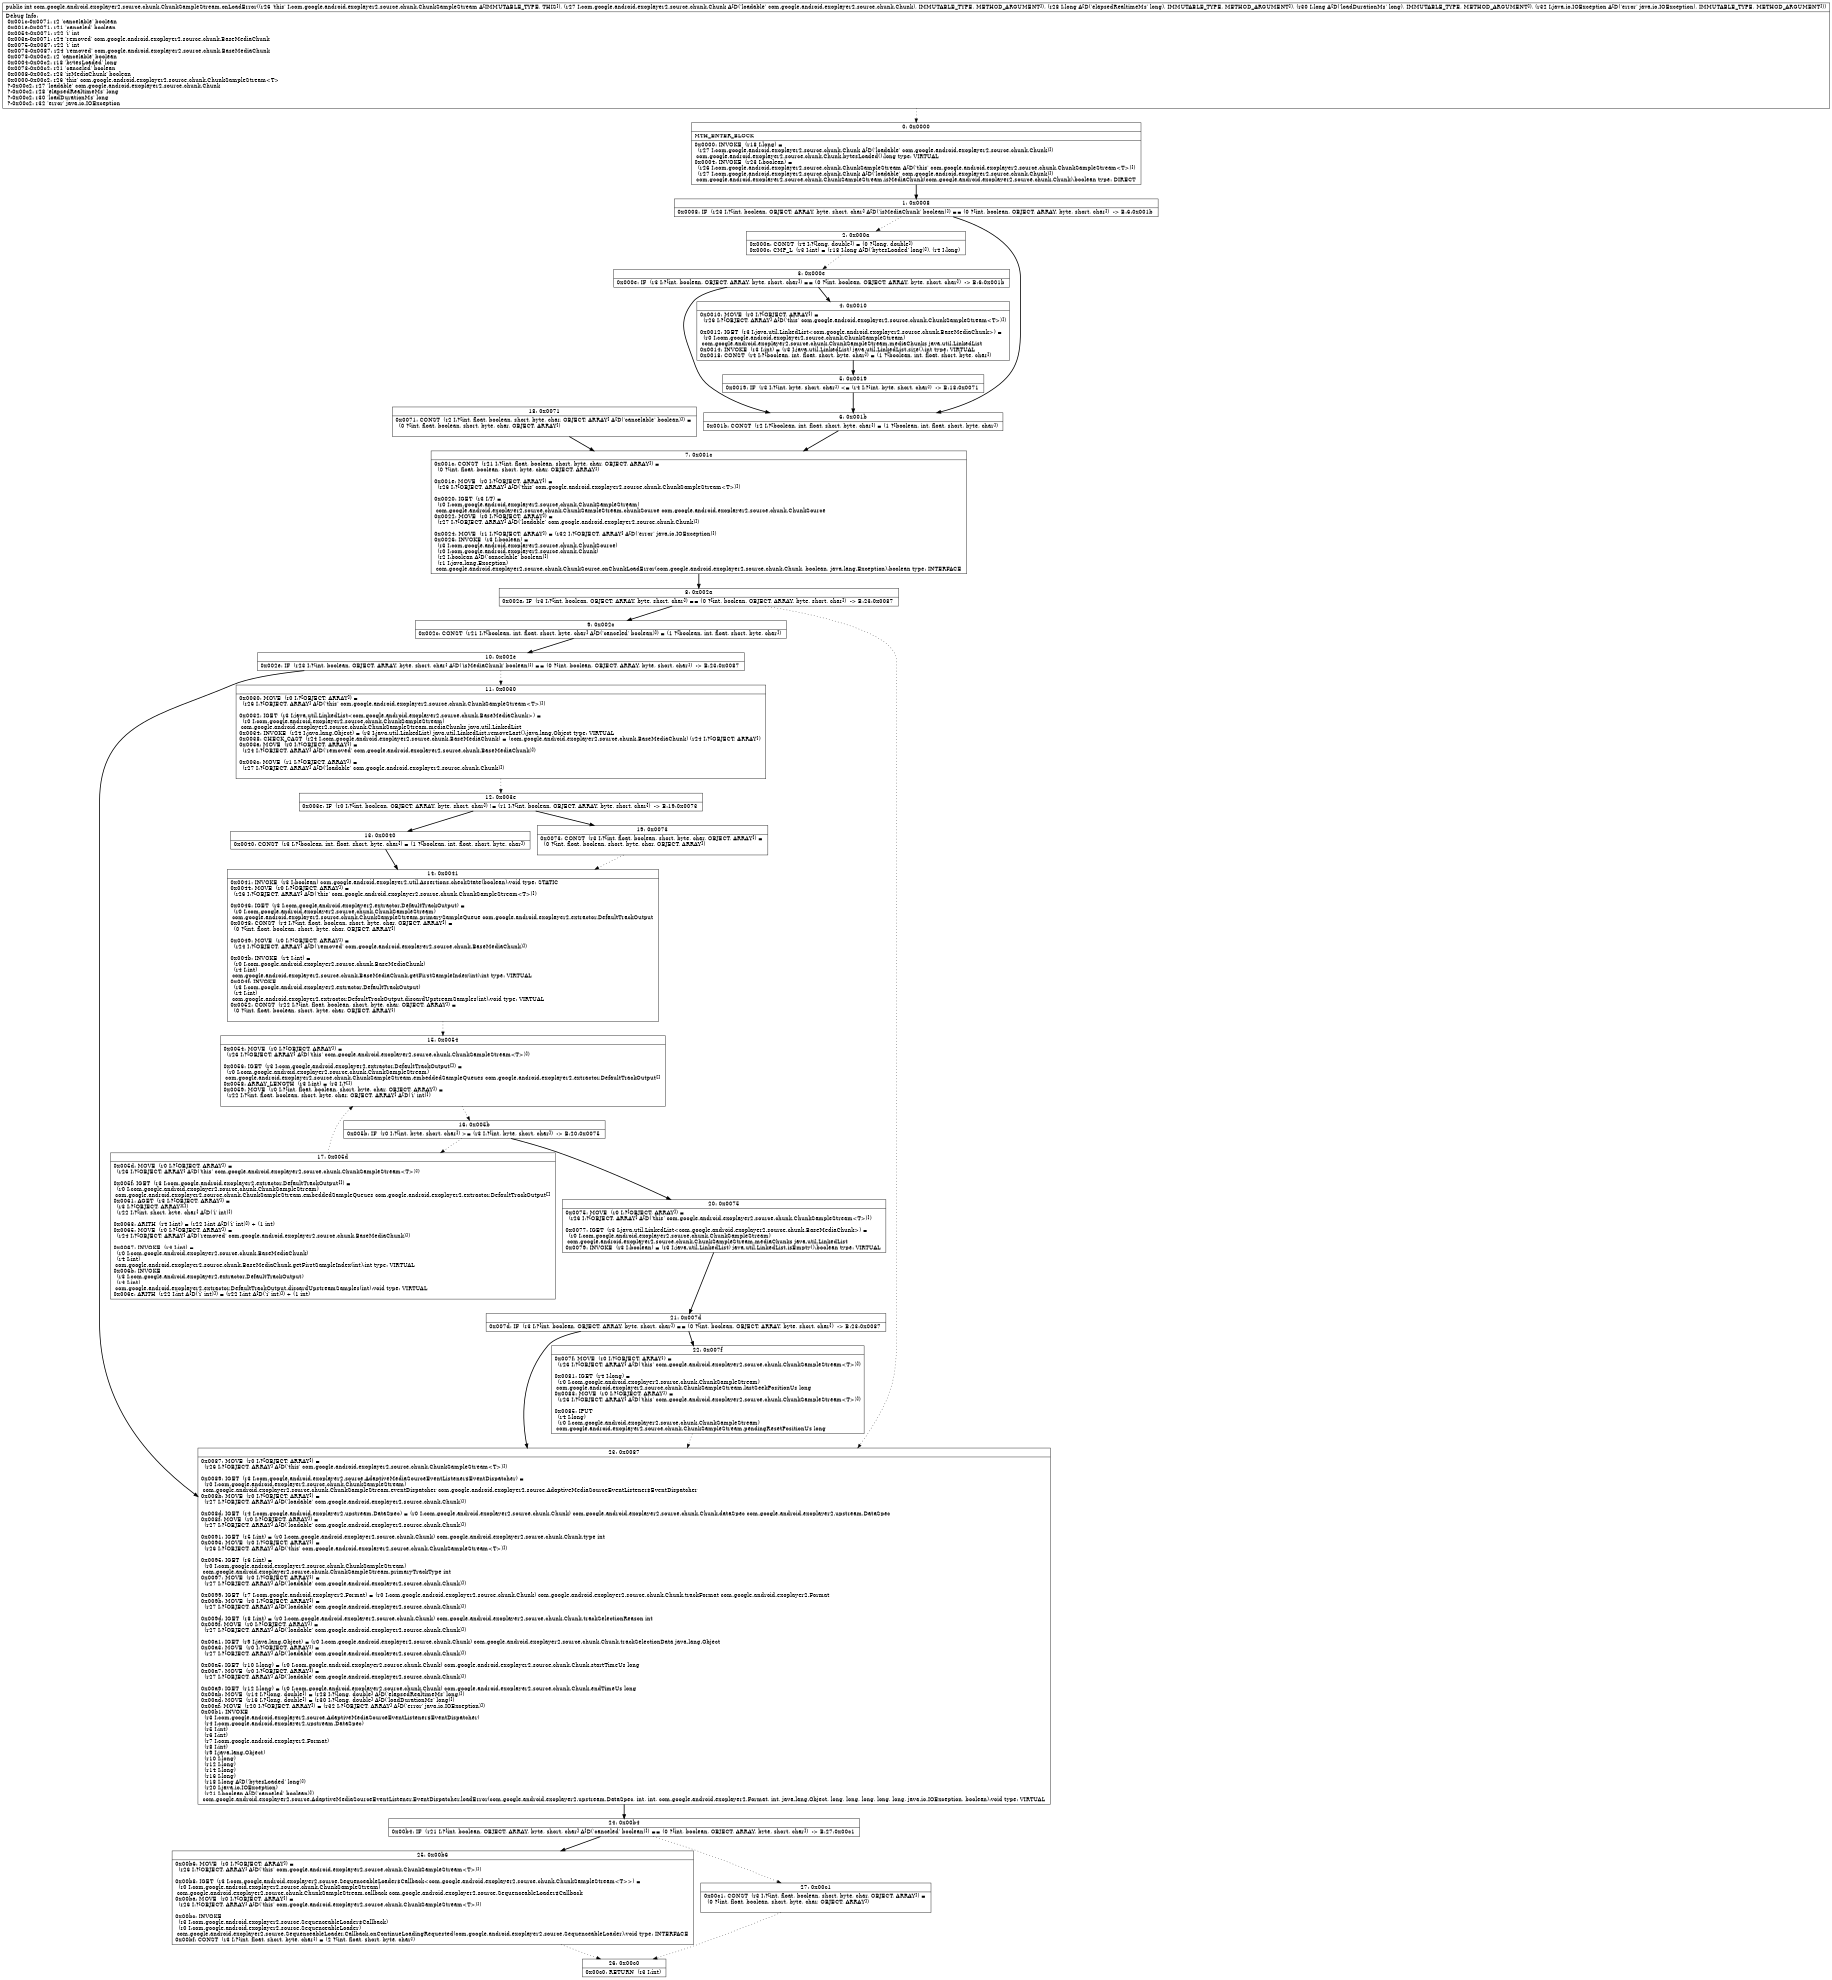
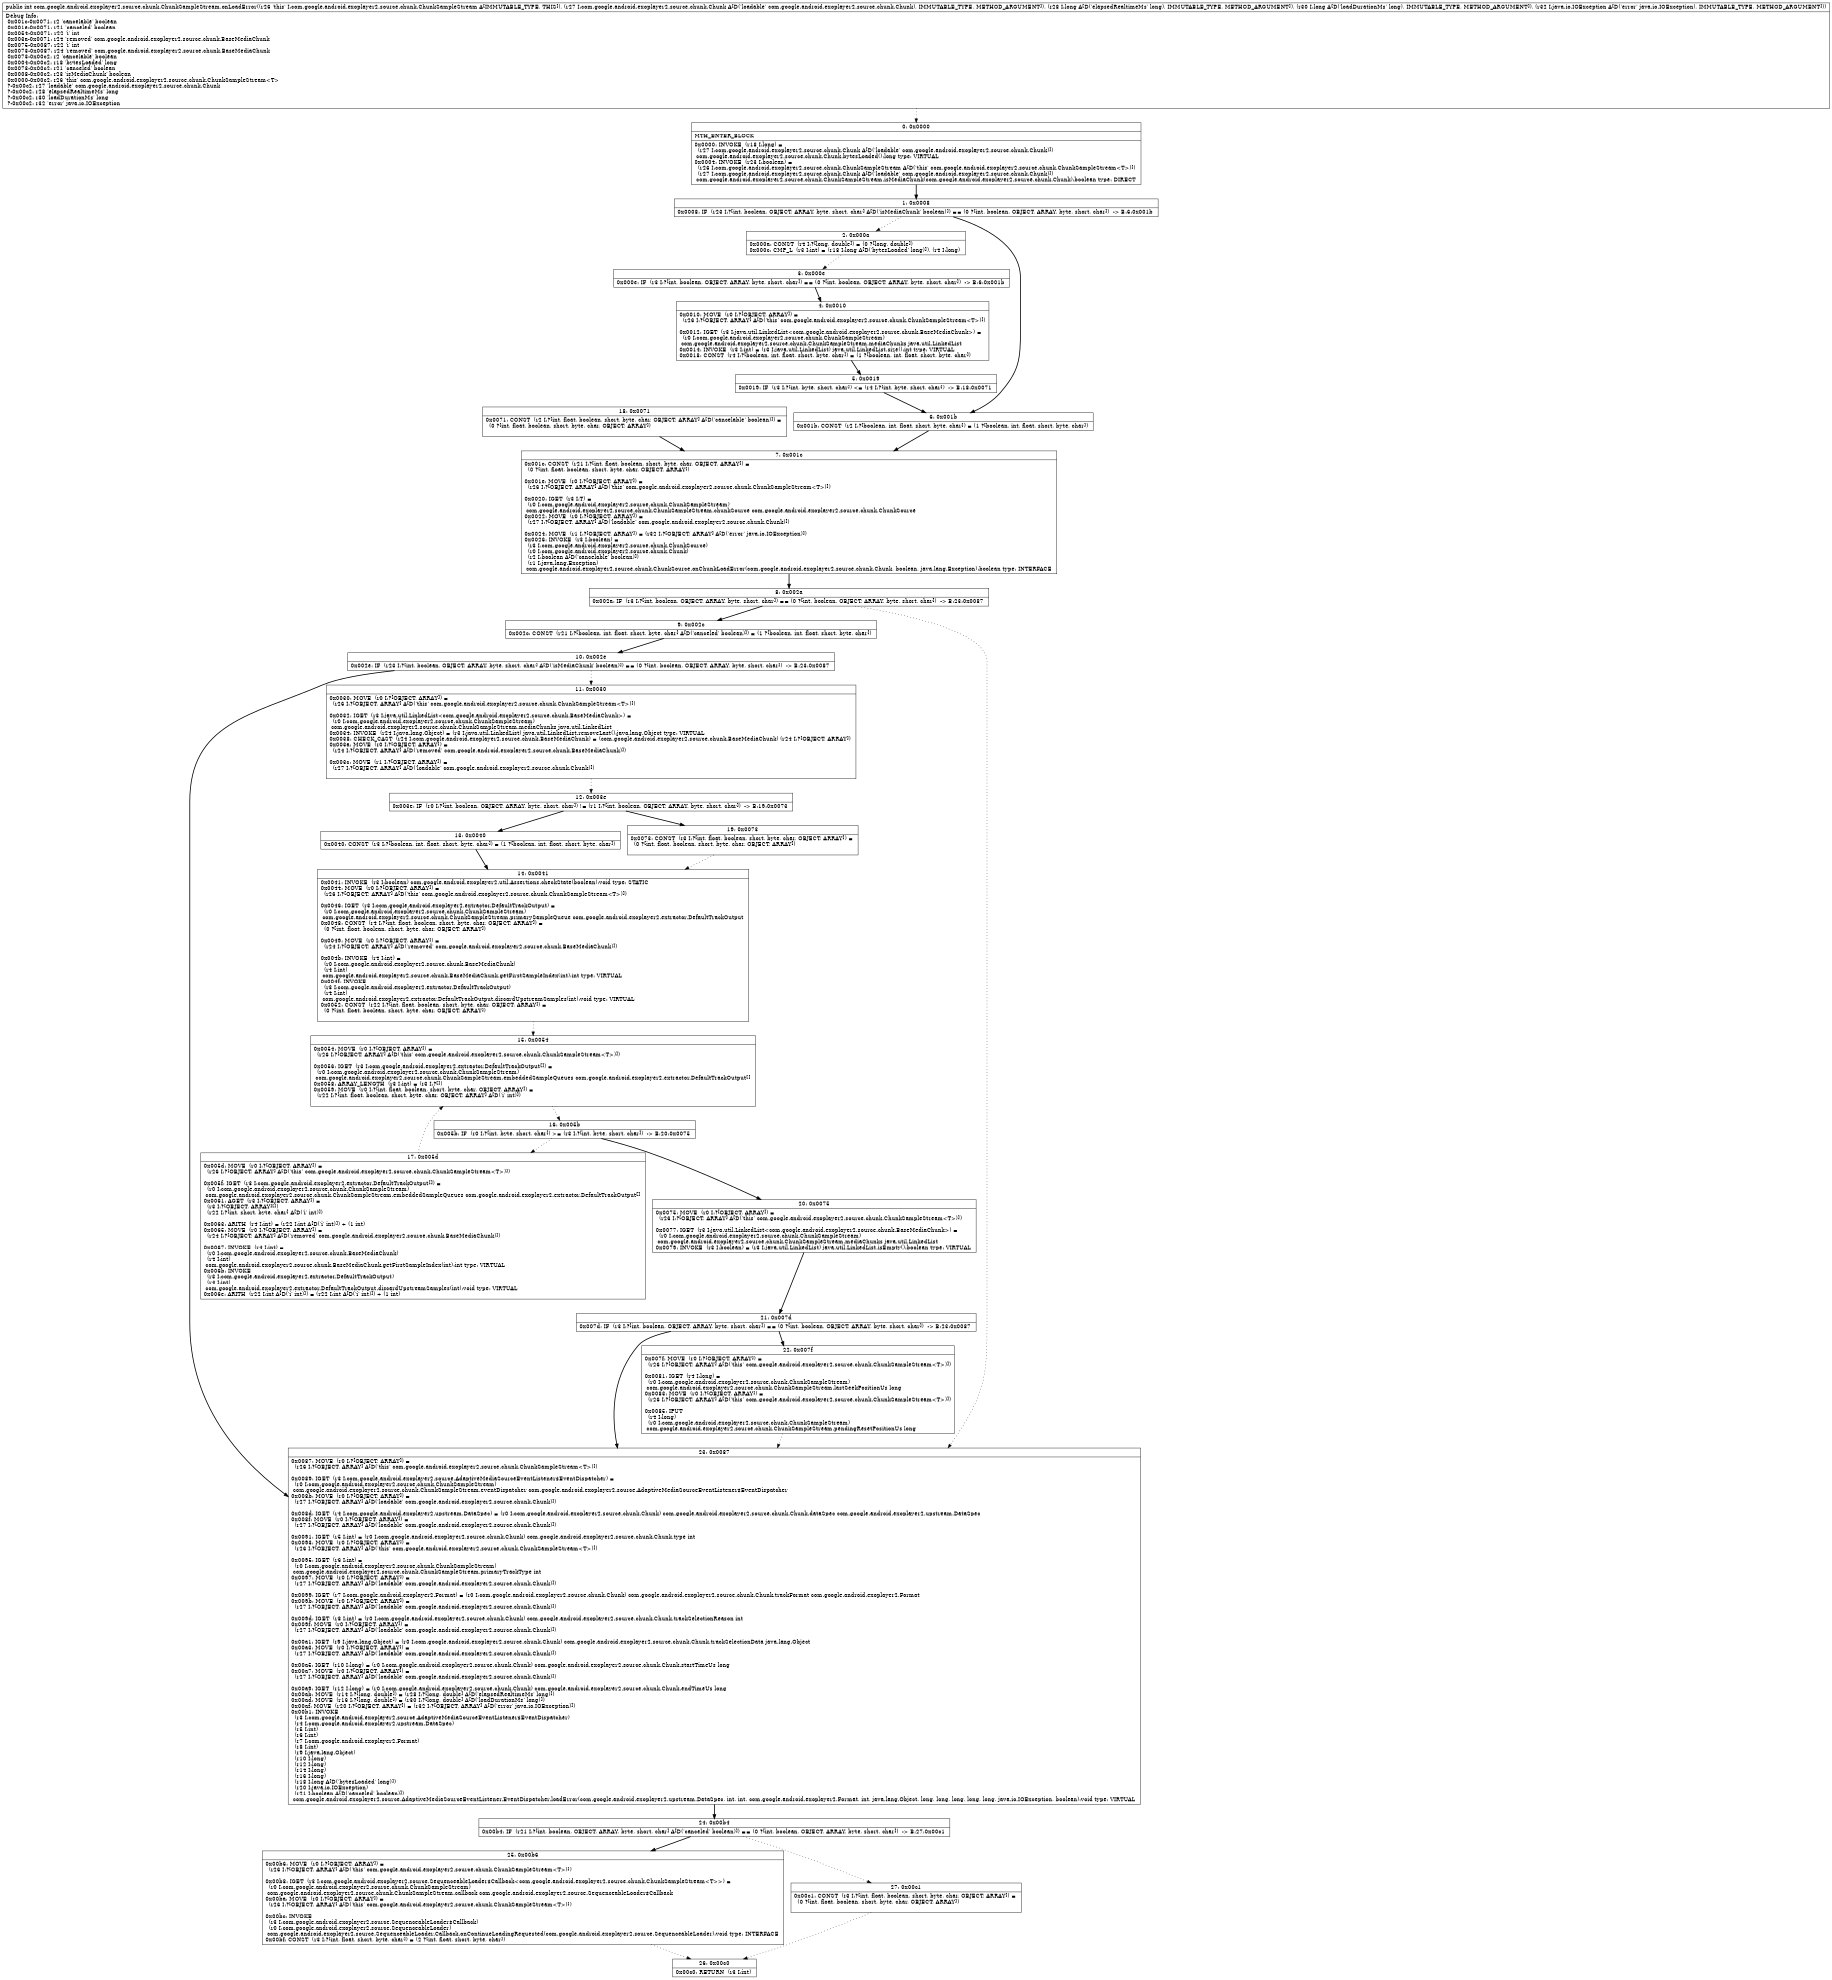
edge "3: 0x000e" -> "6: 0x001b": removed
